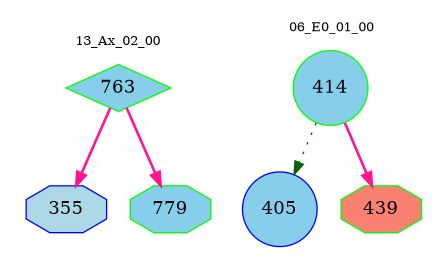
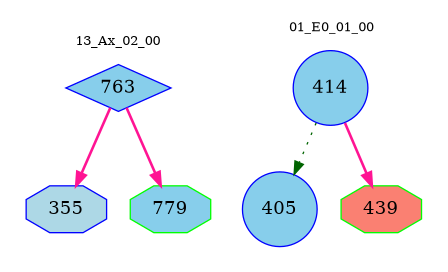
cluster "06_E0_01_00": label "06_E0_01_00" -> "01_E0_01_00"
node "763": color green -> blue
node "414": color green -> blue
